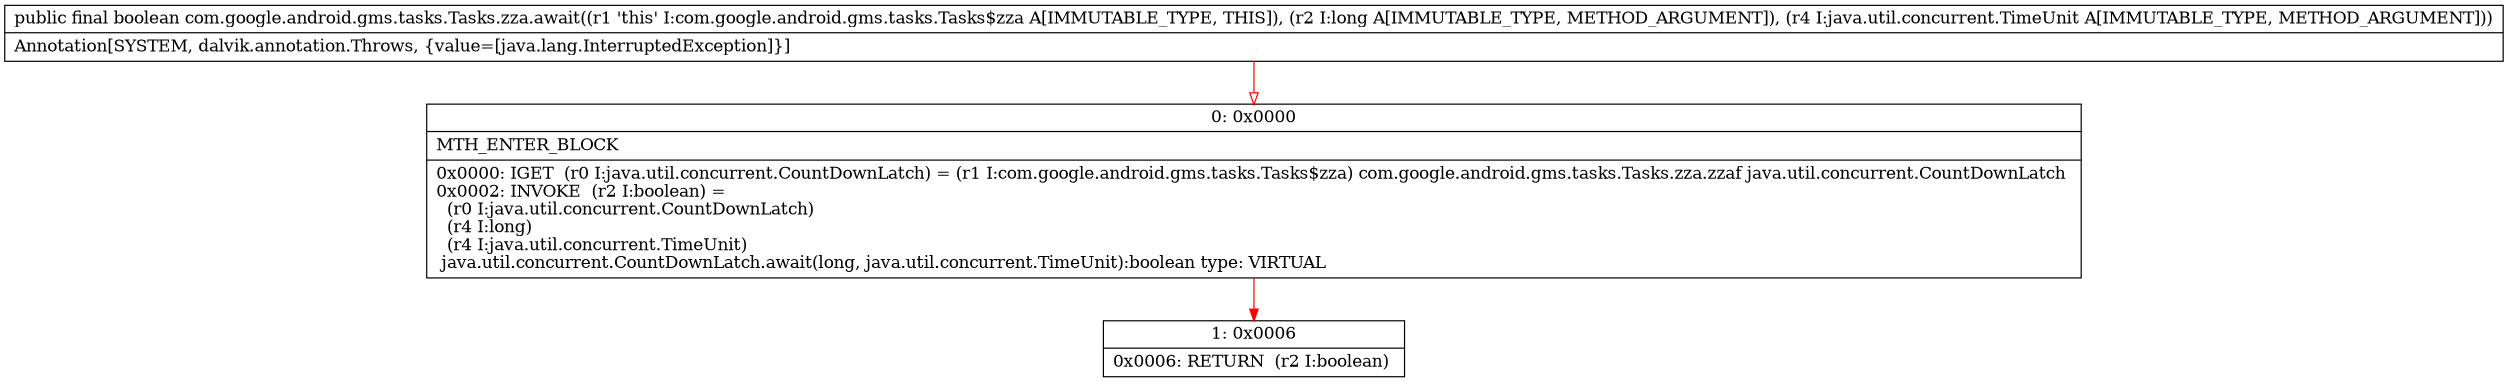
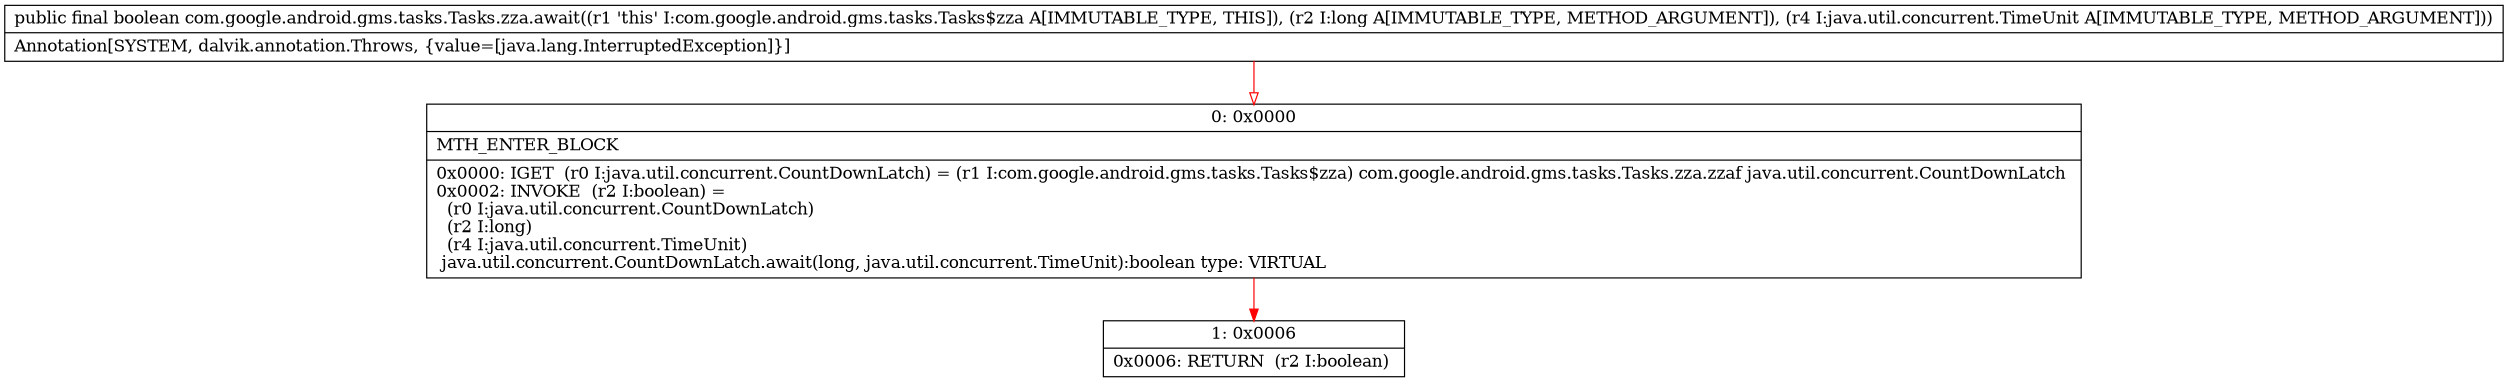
node "0: 0x0000": text "(r4 I:long)" -> "(r2 I:long)"
